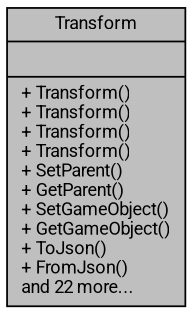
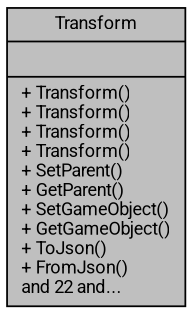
node "Transform": text "and 22 more..." -> "and 22 and..."
